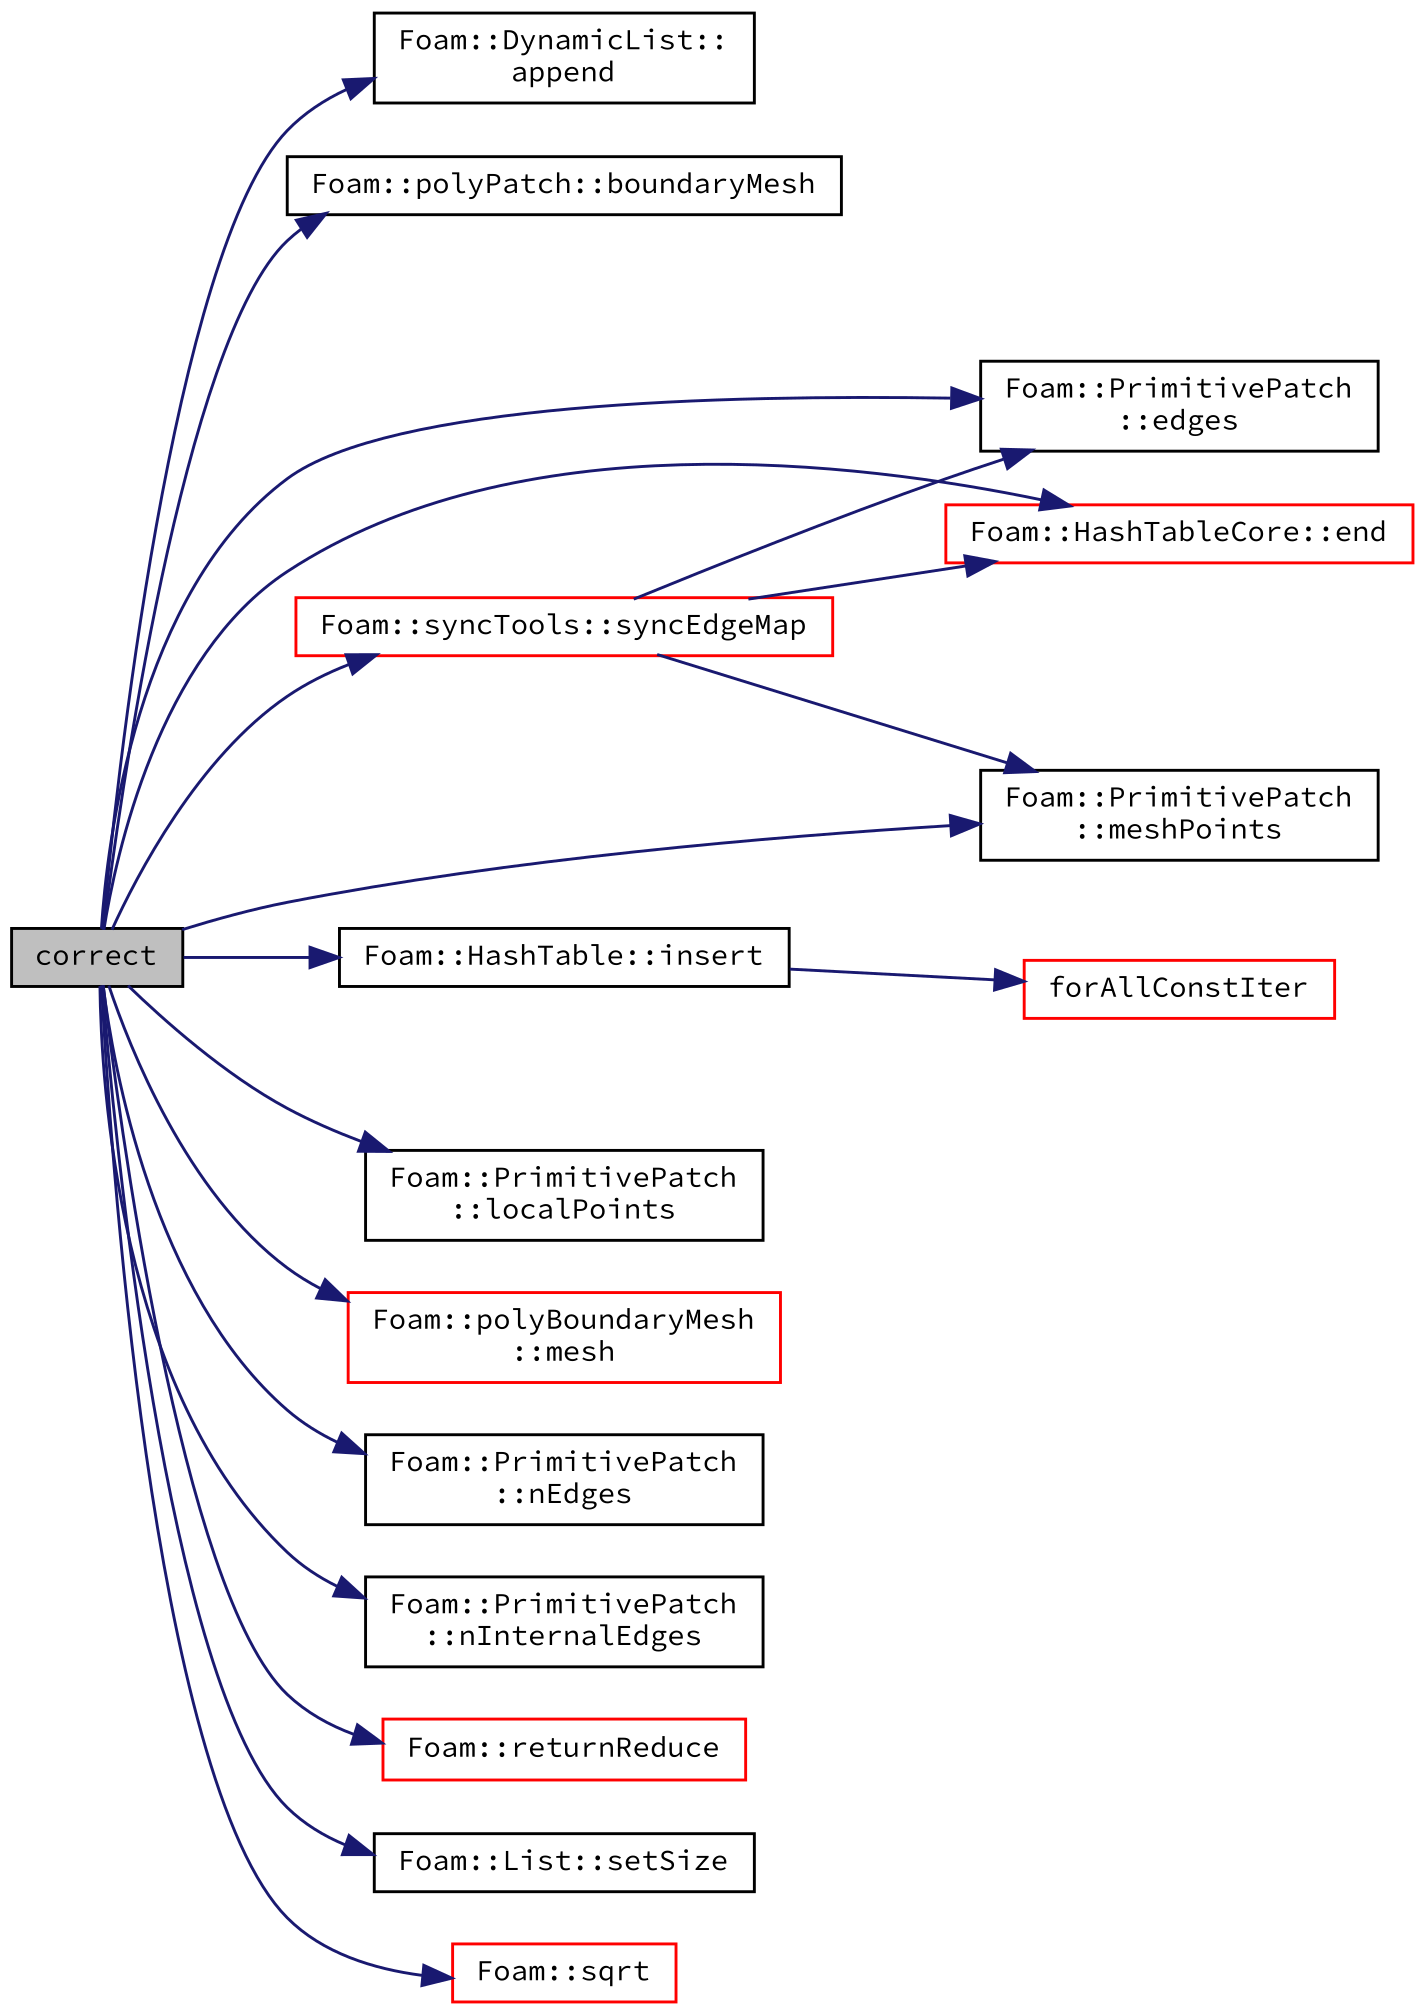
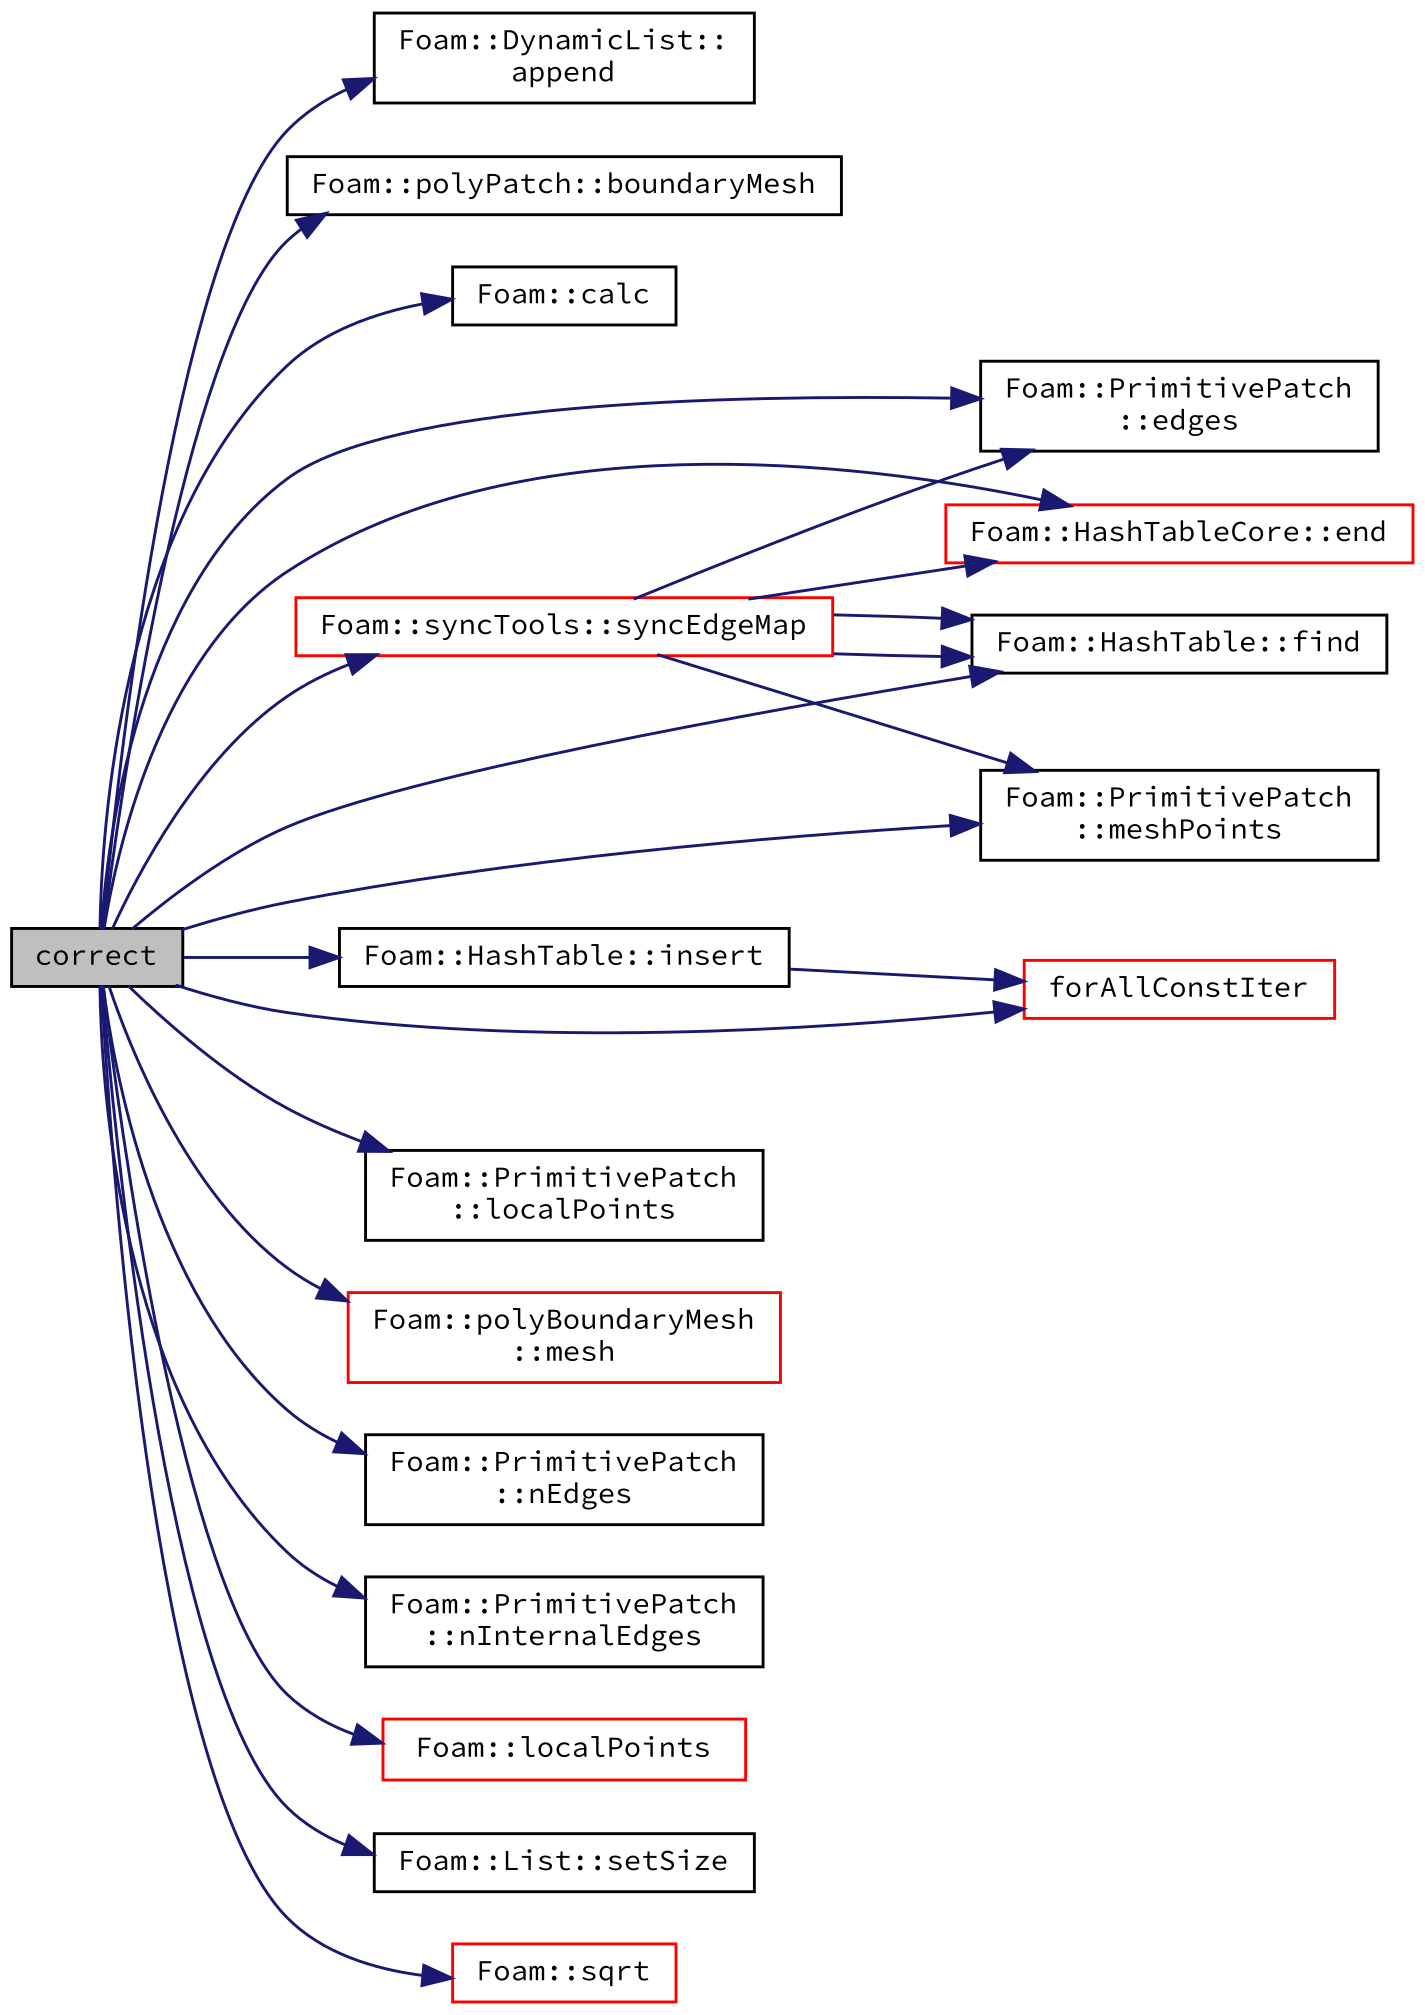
node "Foam::calc": added
node "Foam::HashTable::find": added
edge "correct" -> "forAllConstIter": added
node "Foam::returnReduce": label "Foam::returnReduce" -> "Foam::localPoints"
